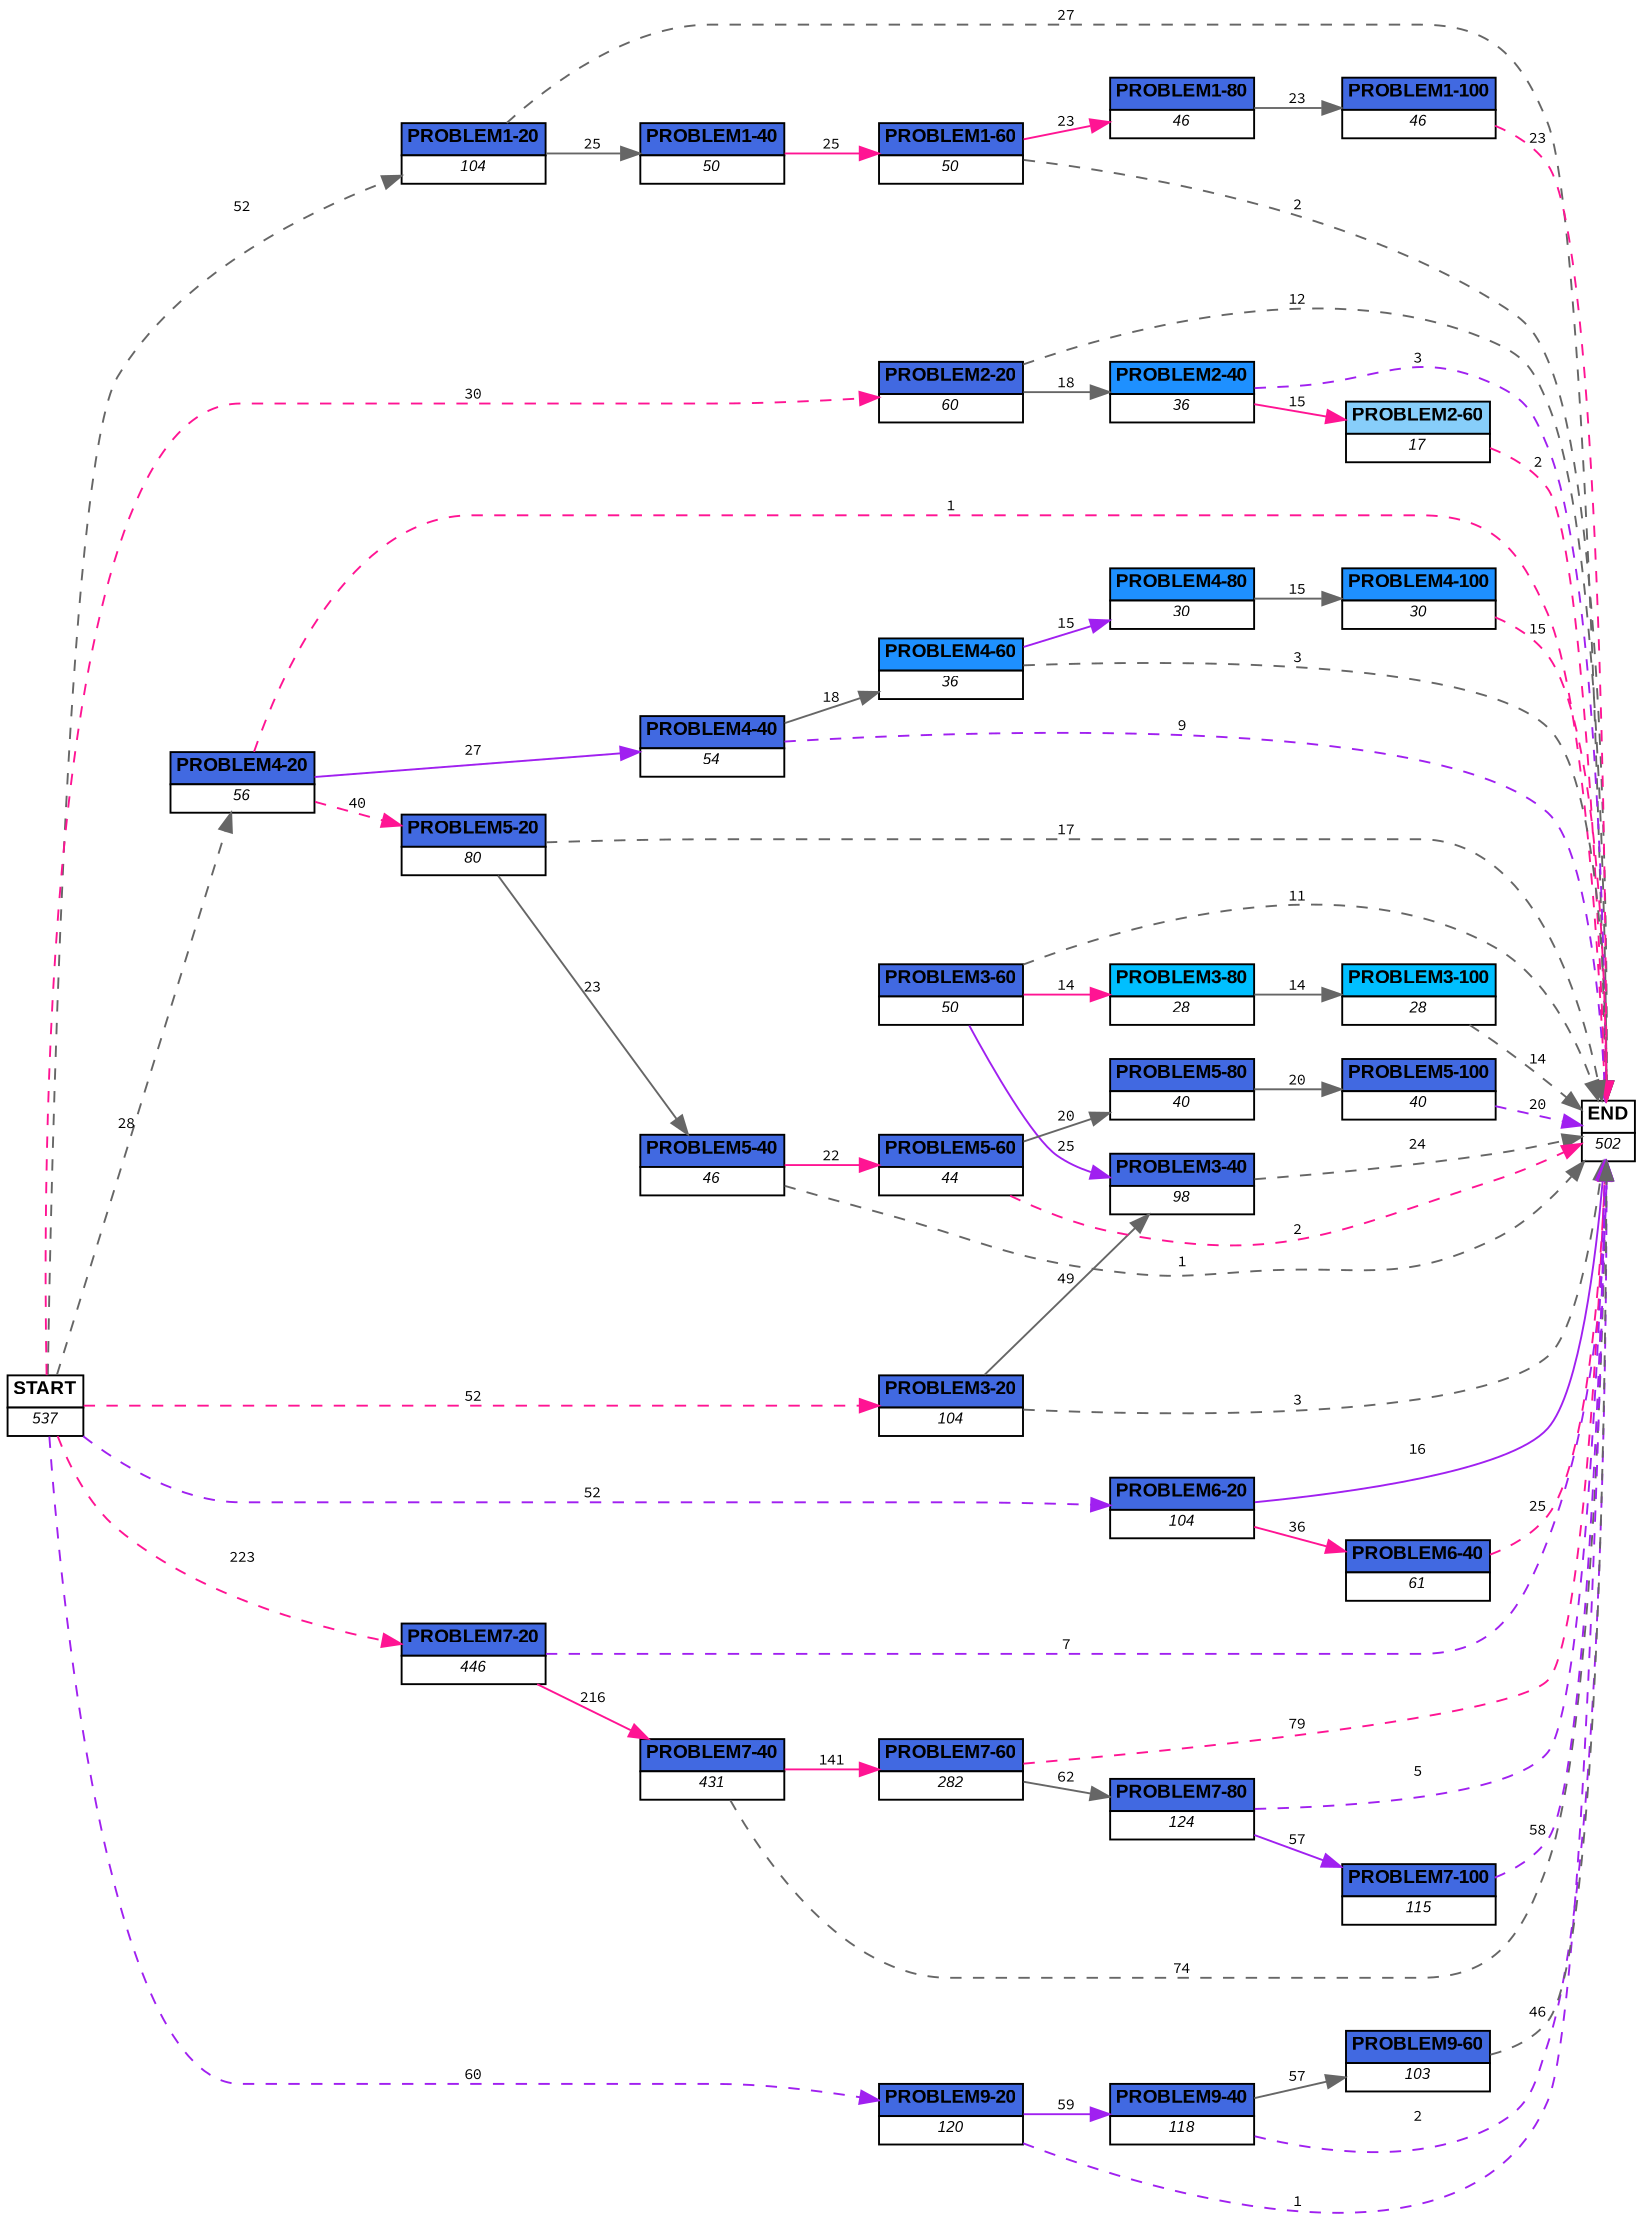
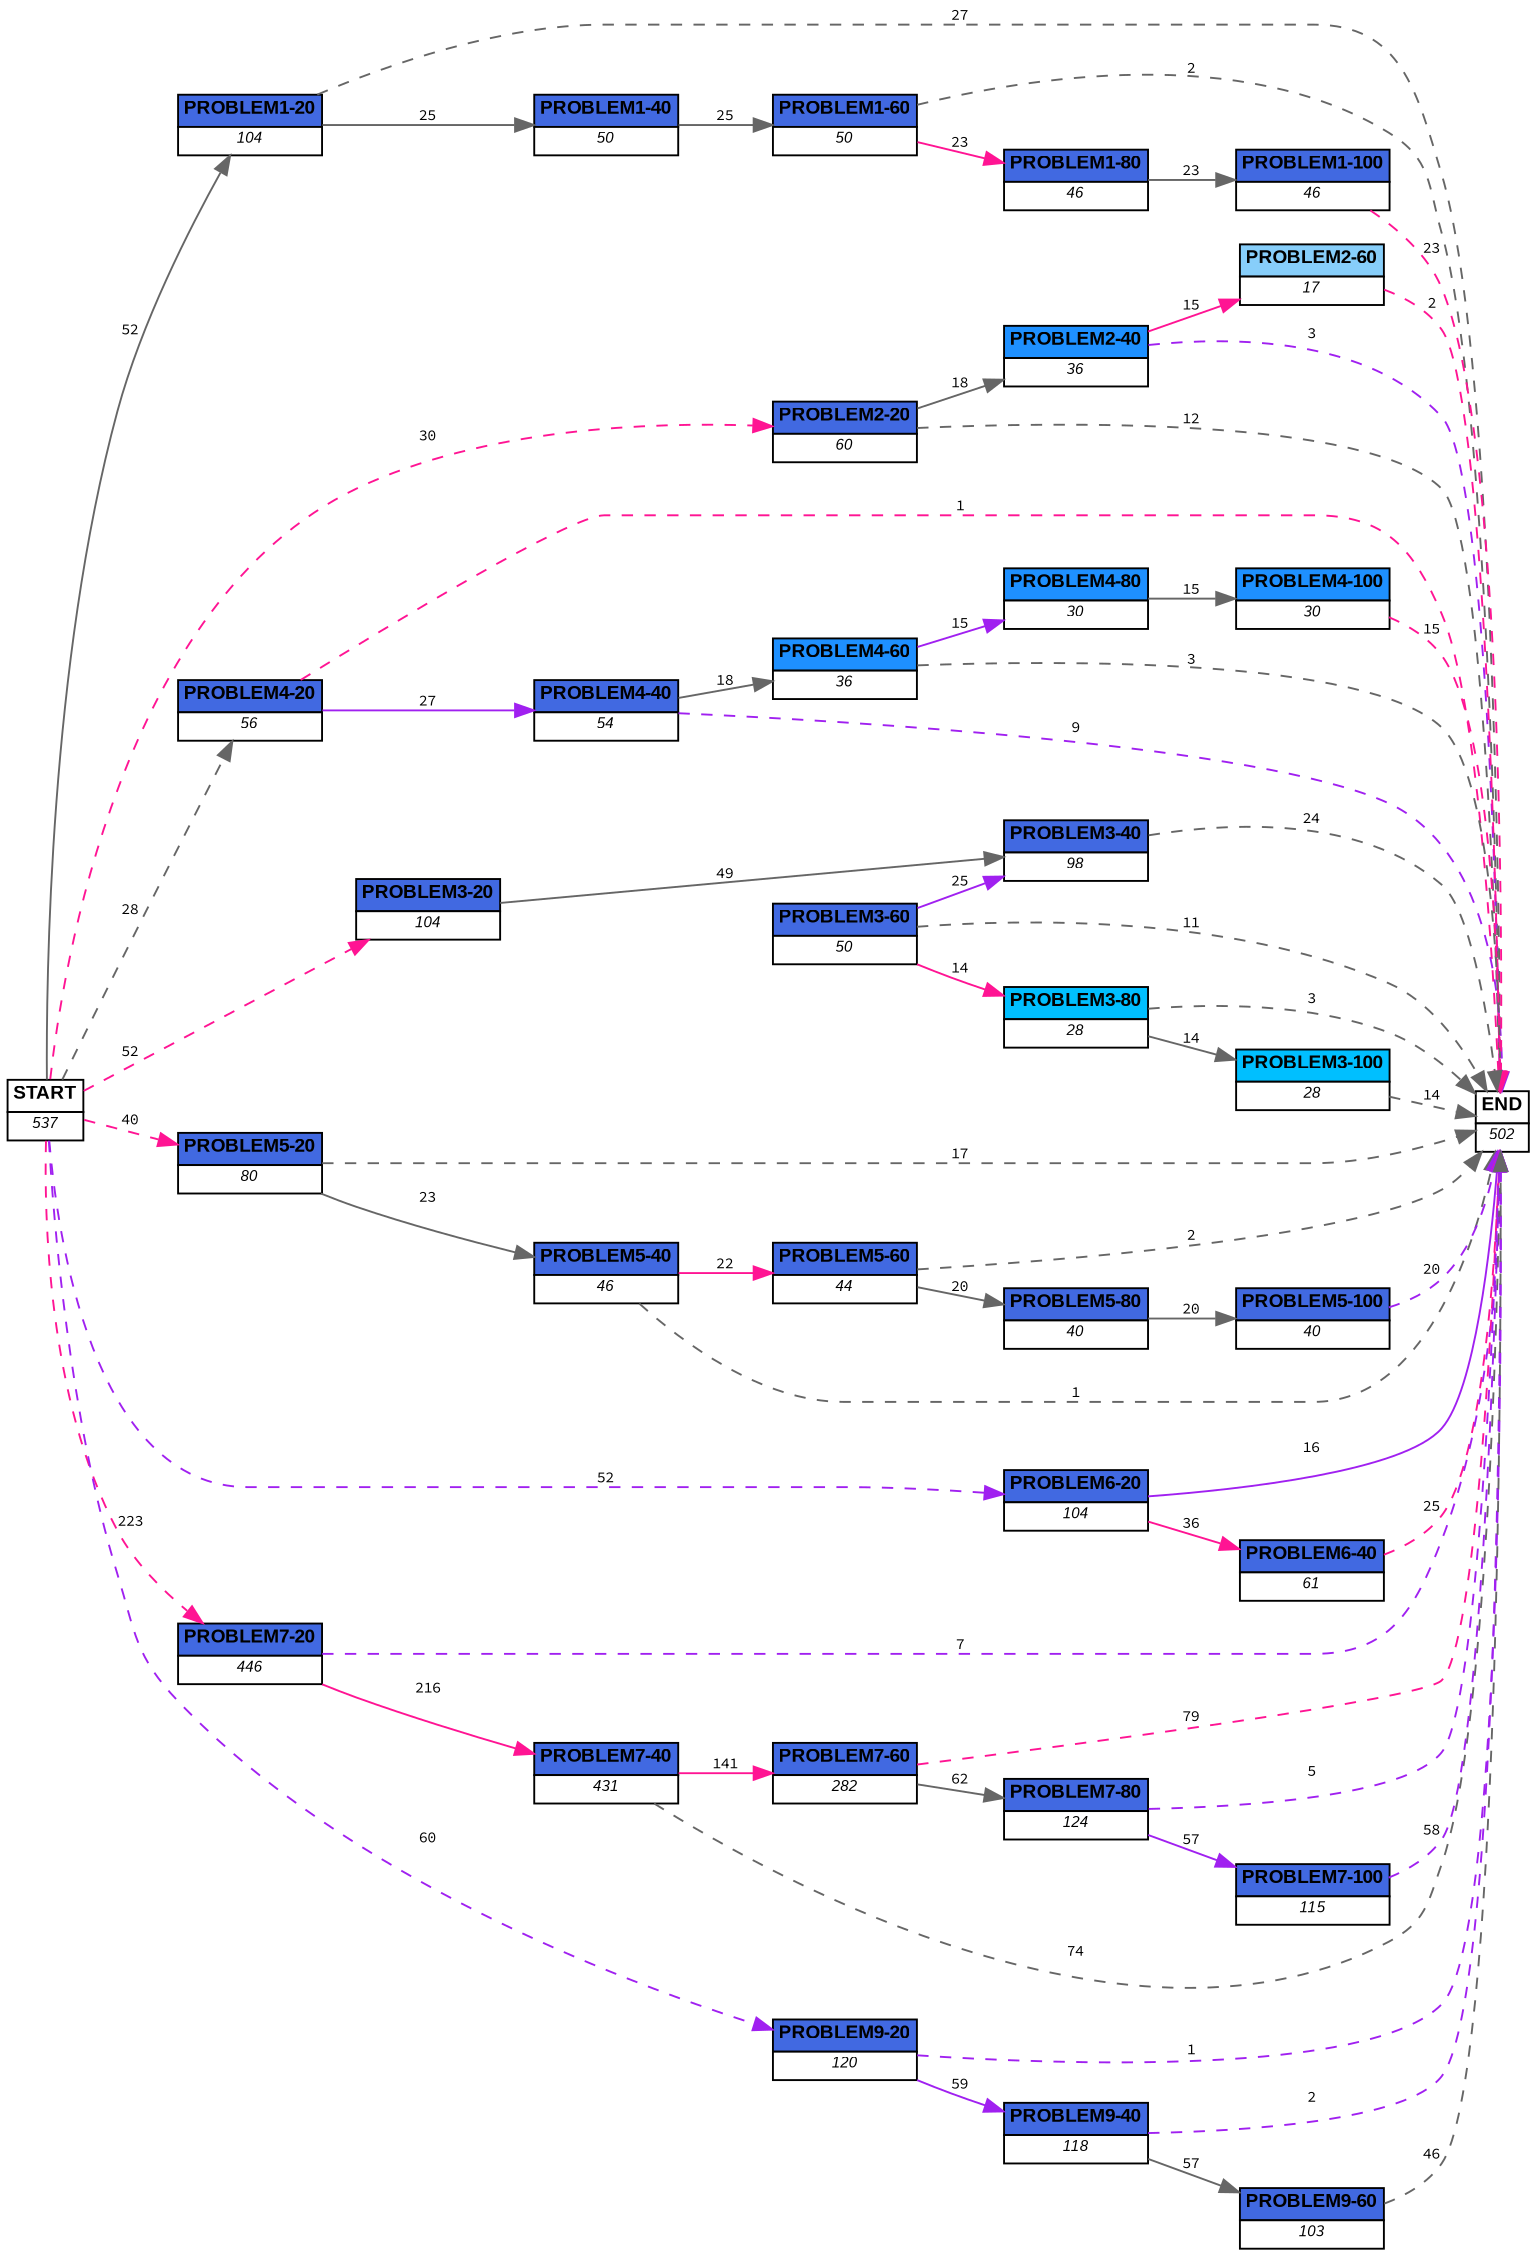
edge "PROBLEM1-40" -> "PROBLEM1-60": color deeppink -> gray40
edge "START" -> "PROBLEM1-20": style dashed -> solid
edge "PROBLEM4-20" -> "PROBLEM5-20": now "START" -> "PROBLEM5-20"
edge "PROBLEM5-60" -> "END": color deeppink -> gray40
edge "PROBLEM3-20" -> "END": now "PROBLEM3-80" -> "END"
